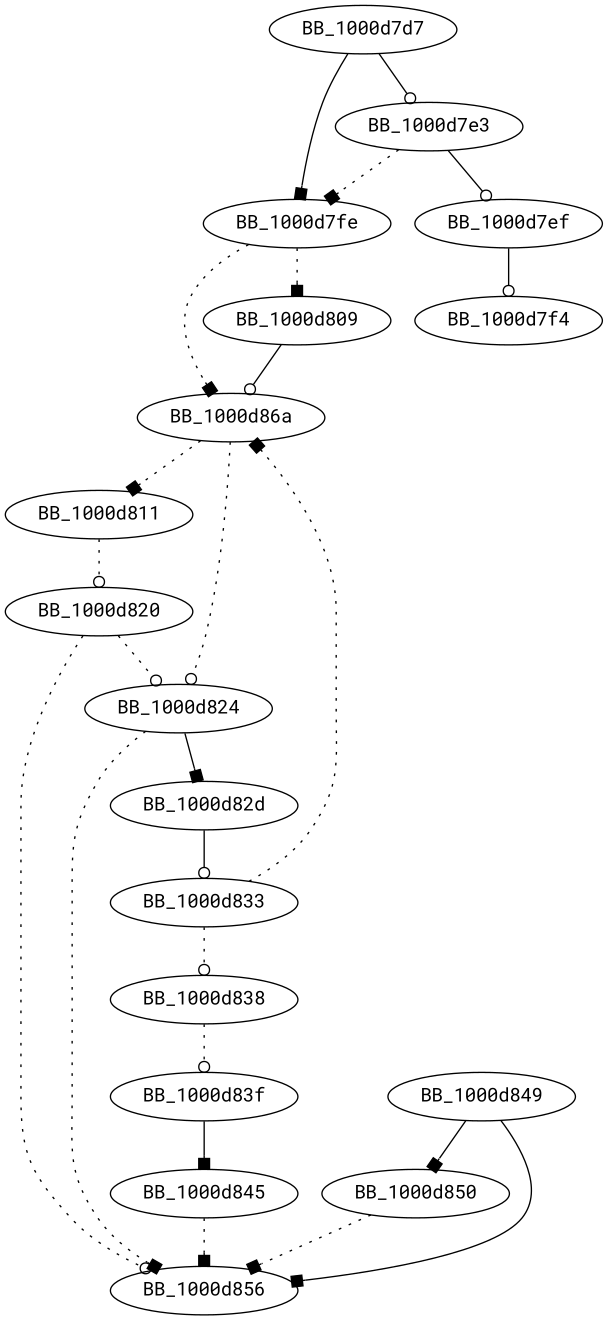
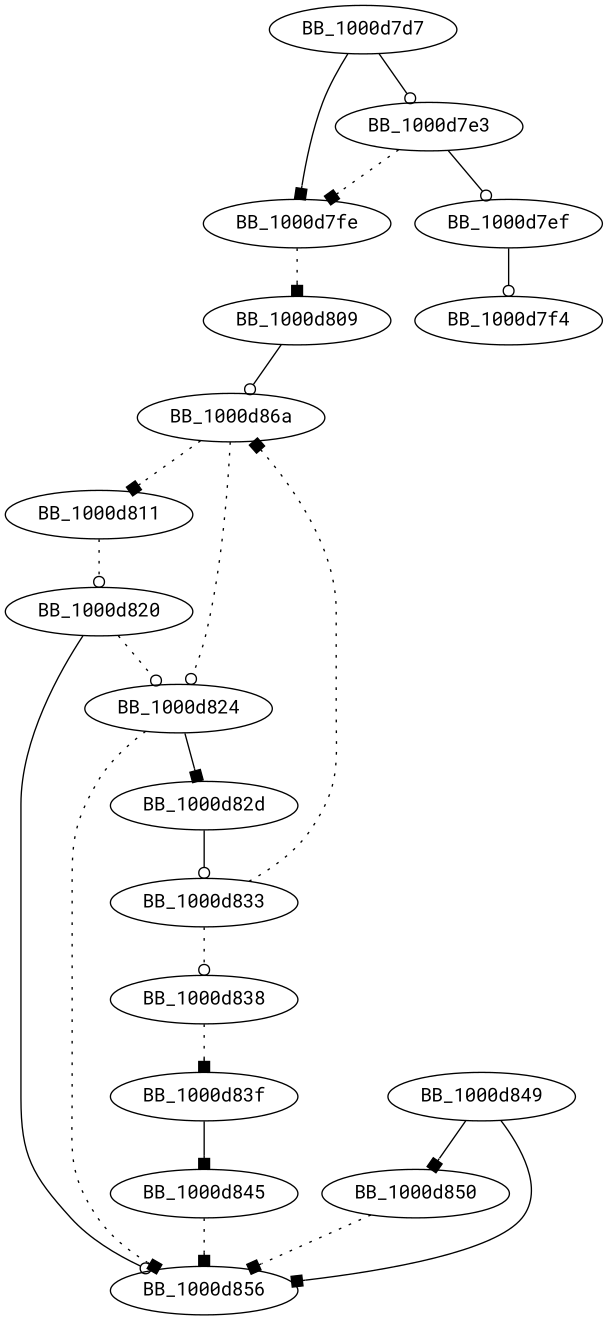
edge "BB_1000d7fe" -> "BB_1000d86a": removed
edge "BB_1000d820" -> "BB_1000d856": style dotted -> solid
edge "BB_1000d838" -> "BB_1000d83f": arrowhead odot -> box
